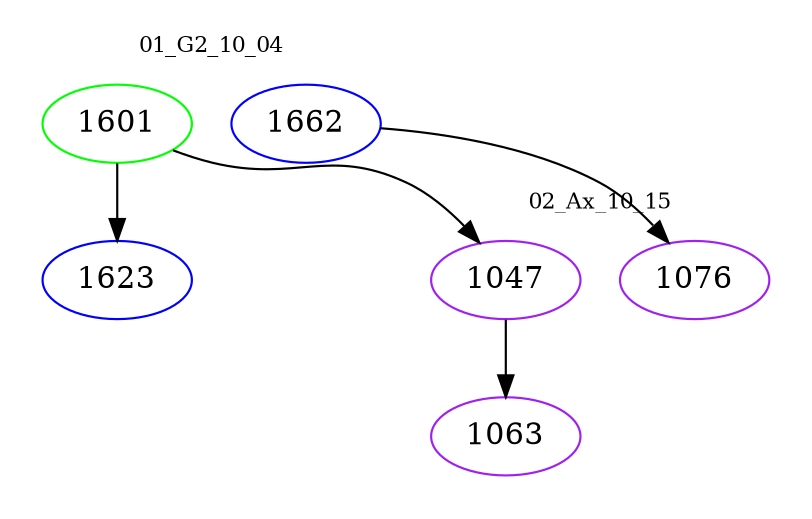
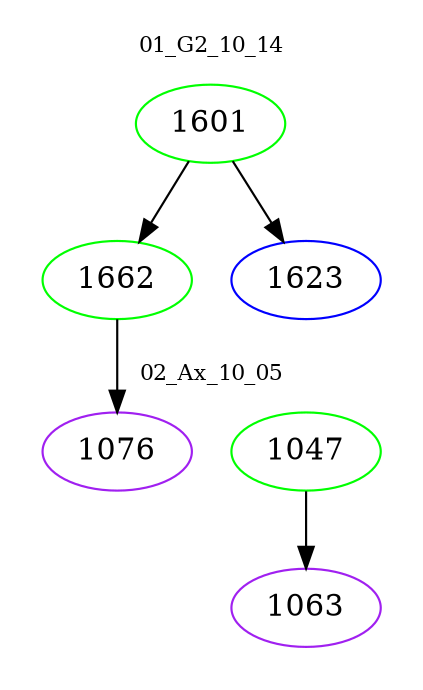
cluster "01_G2_10_04": label "01_G2_10_04" -> "01_G2_10_14"
node "1662": color blue -> green
edge "1601" -> "1047": now "1601" -> "1662"
cluster "02_Ax_10_15": label "02_Ax_10_15" -> "02_Ax_10_05"
node "1047": color purple -> green
